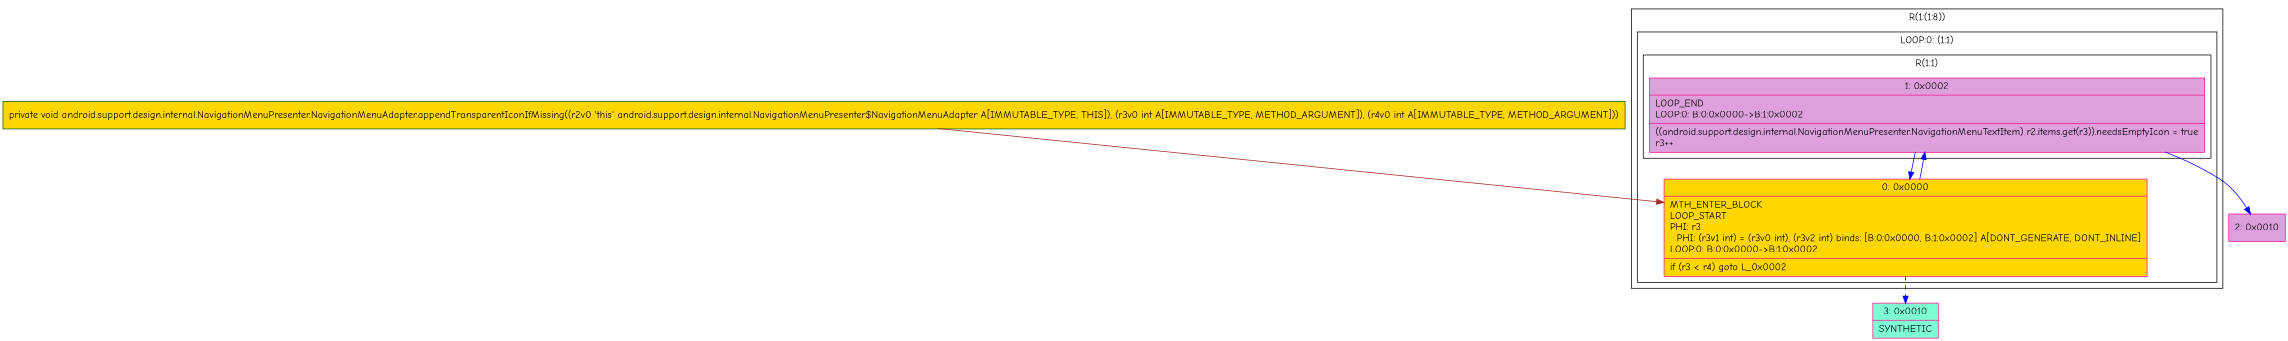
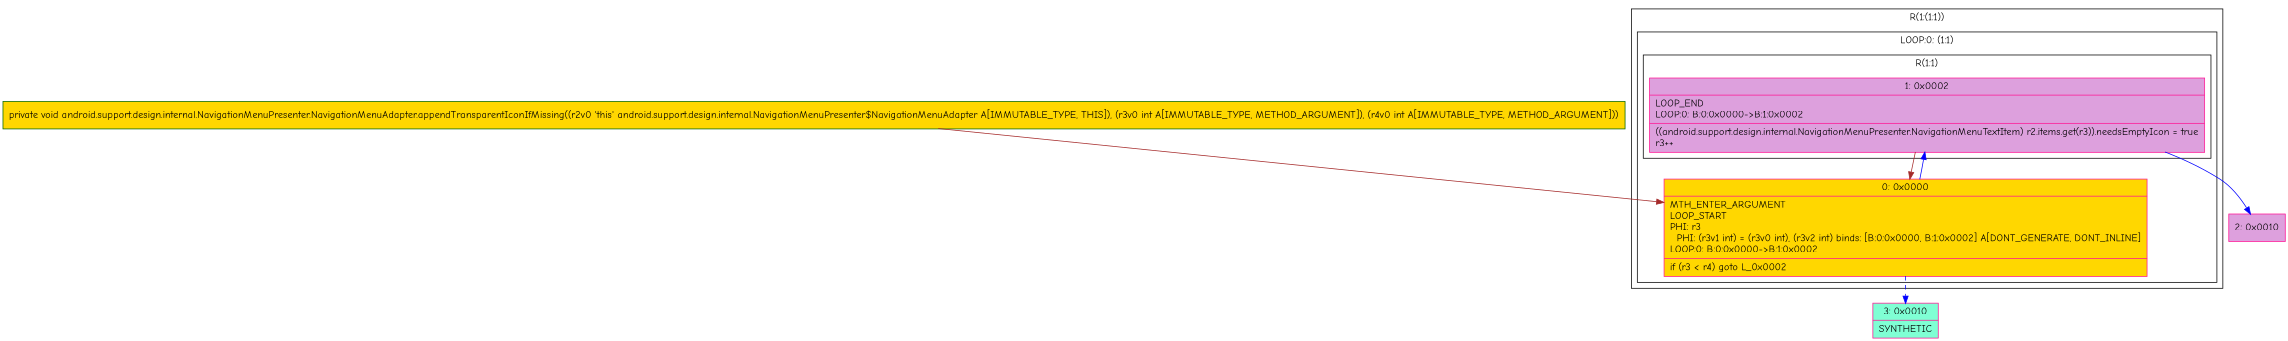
cluster "R(1:(1:8))": label "R(1:(1:8))" -> "R(1:(1:1))"
edge "1: 0x0002" -> "0: 0x0000": color blue -> brown
node "0: 0x0000": text "MTH_ENTER_BLOCK" -> "MTH_ENTER_ARGUMENT"
